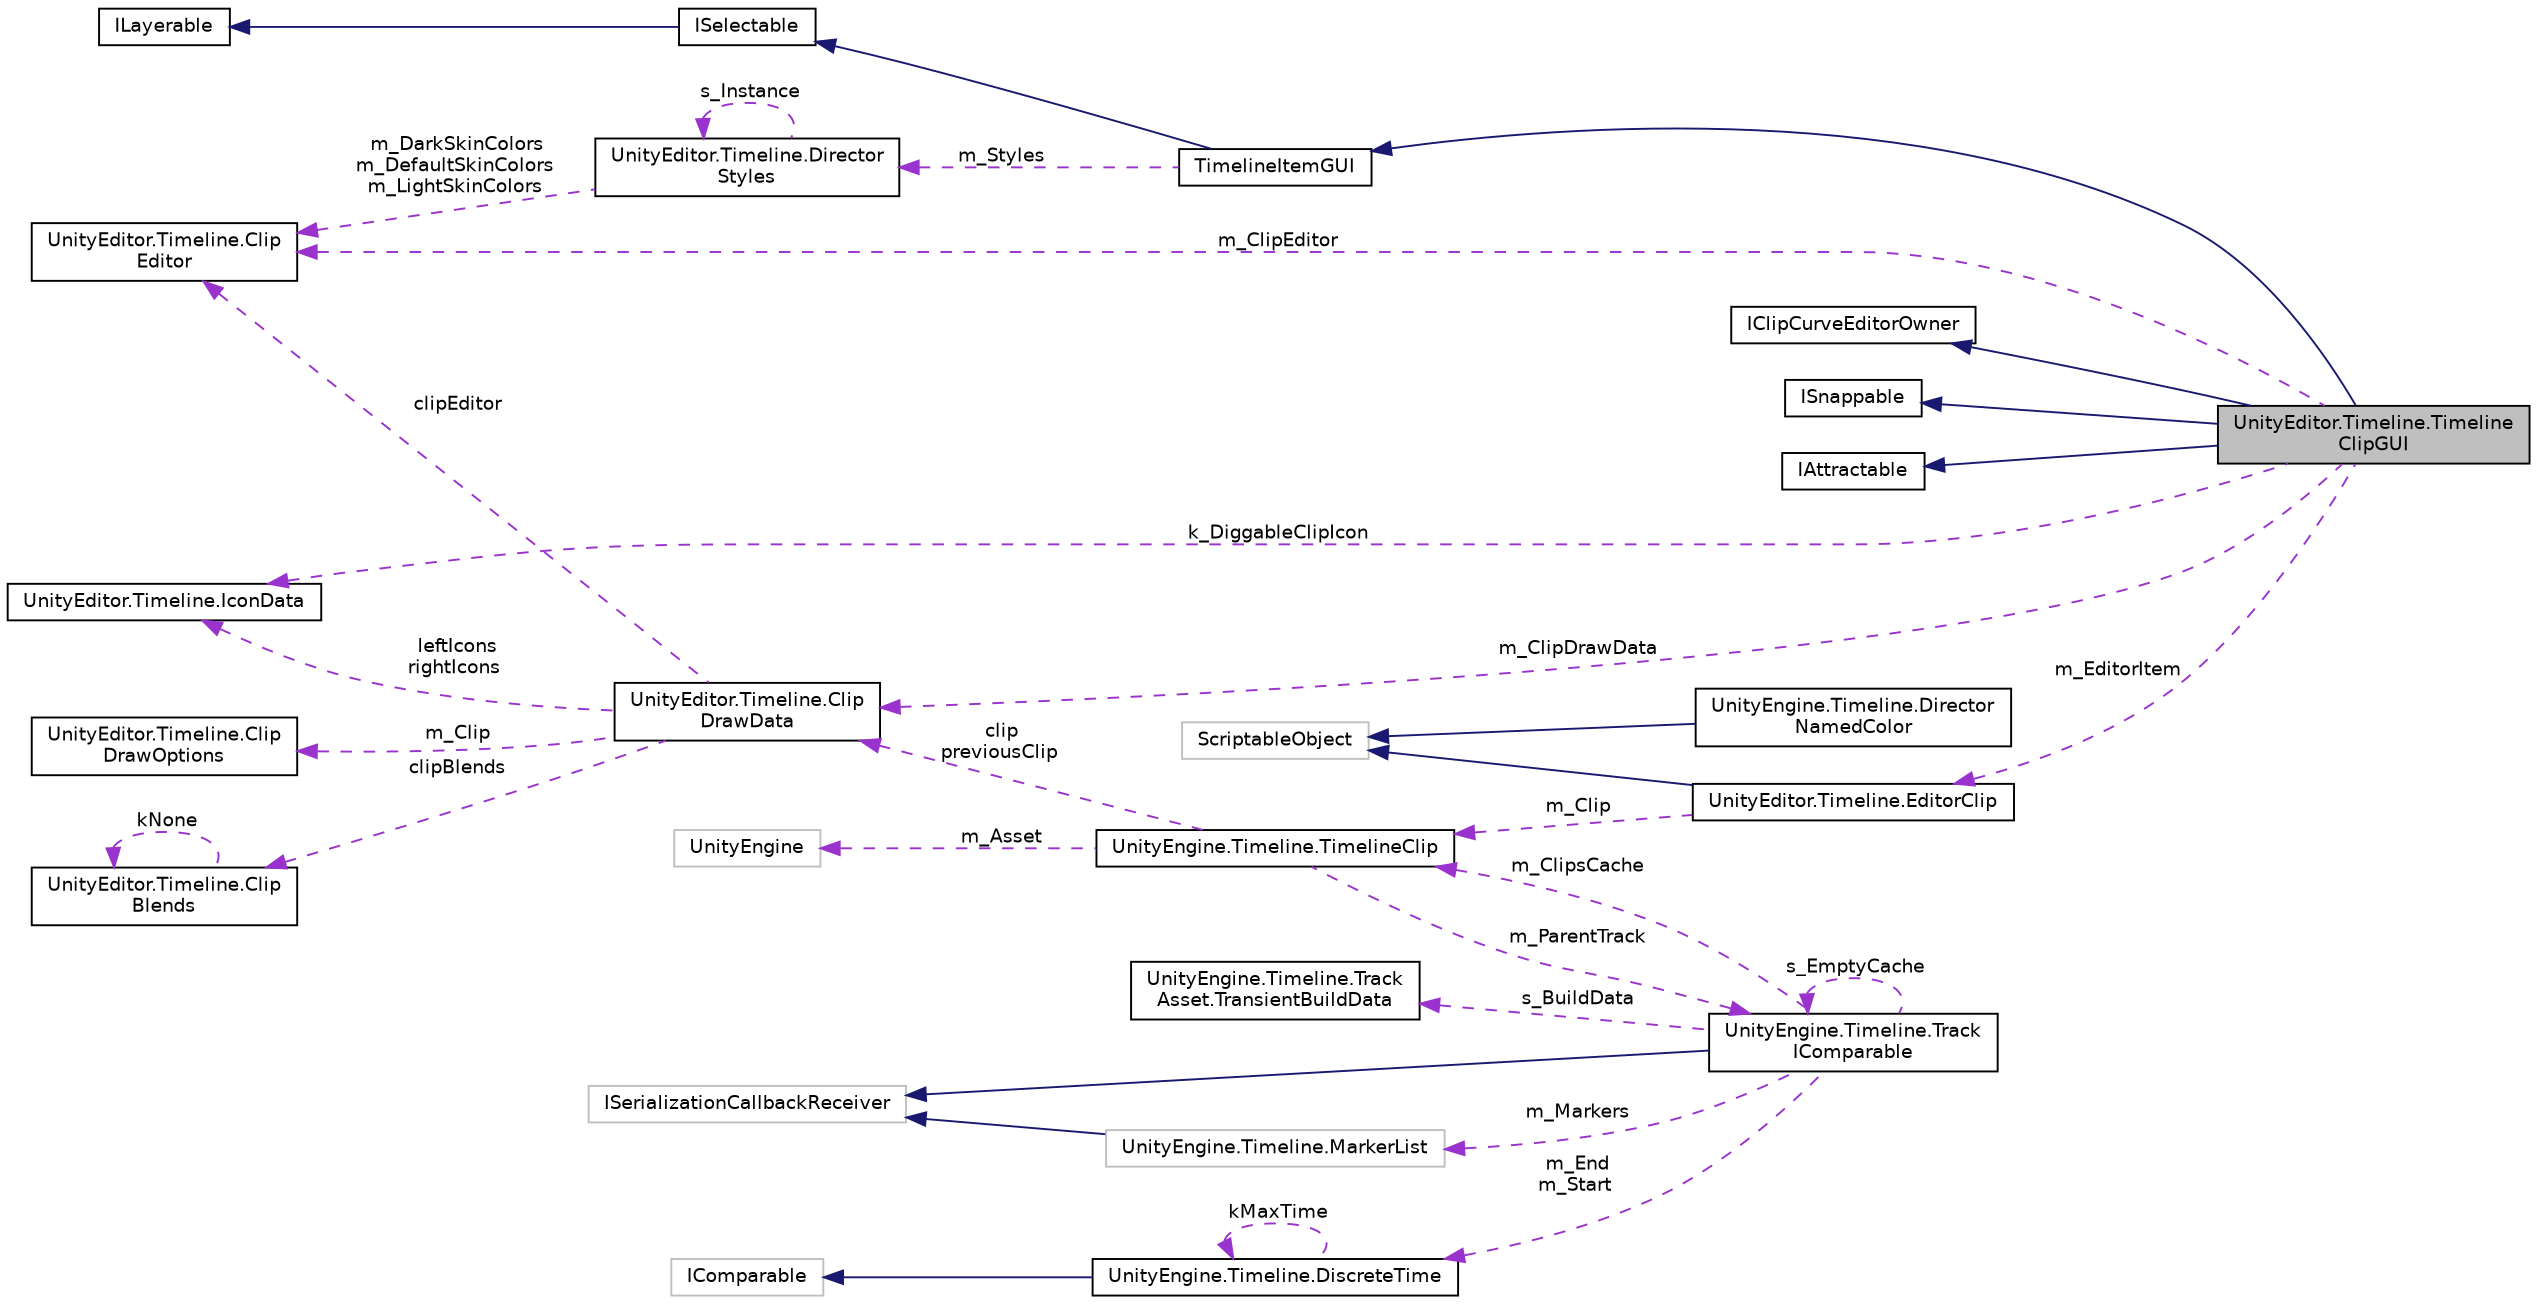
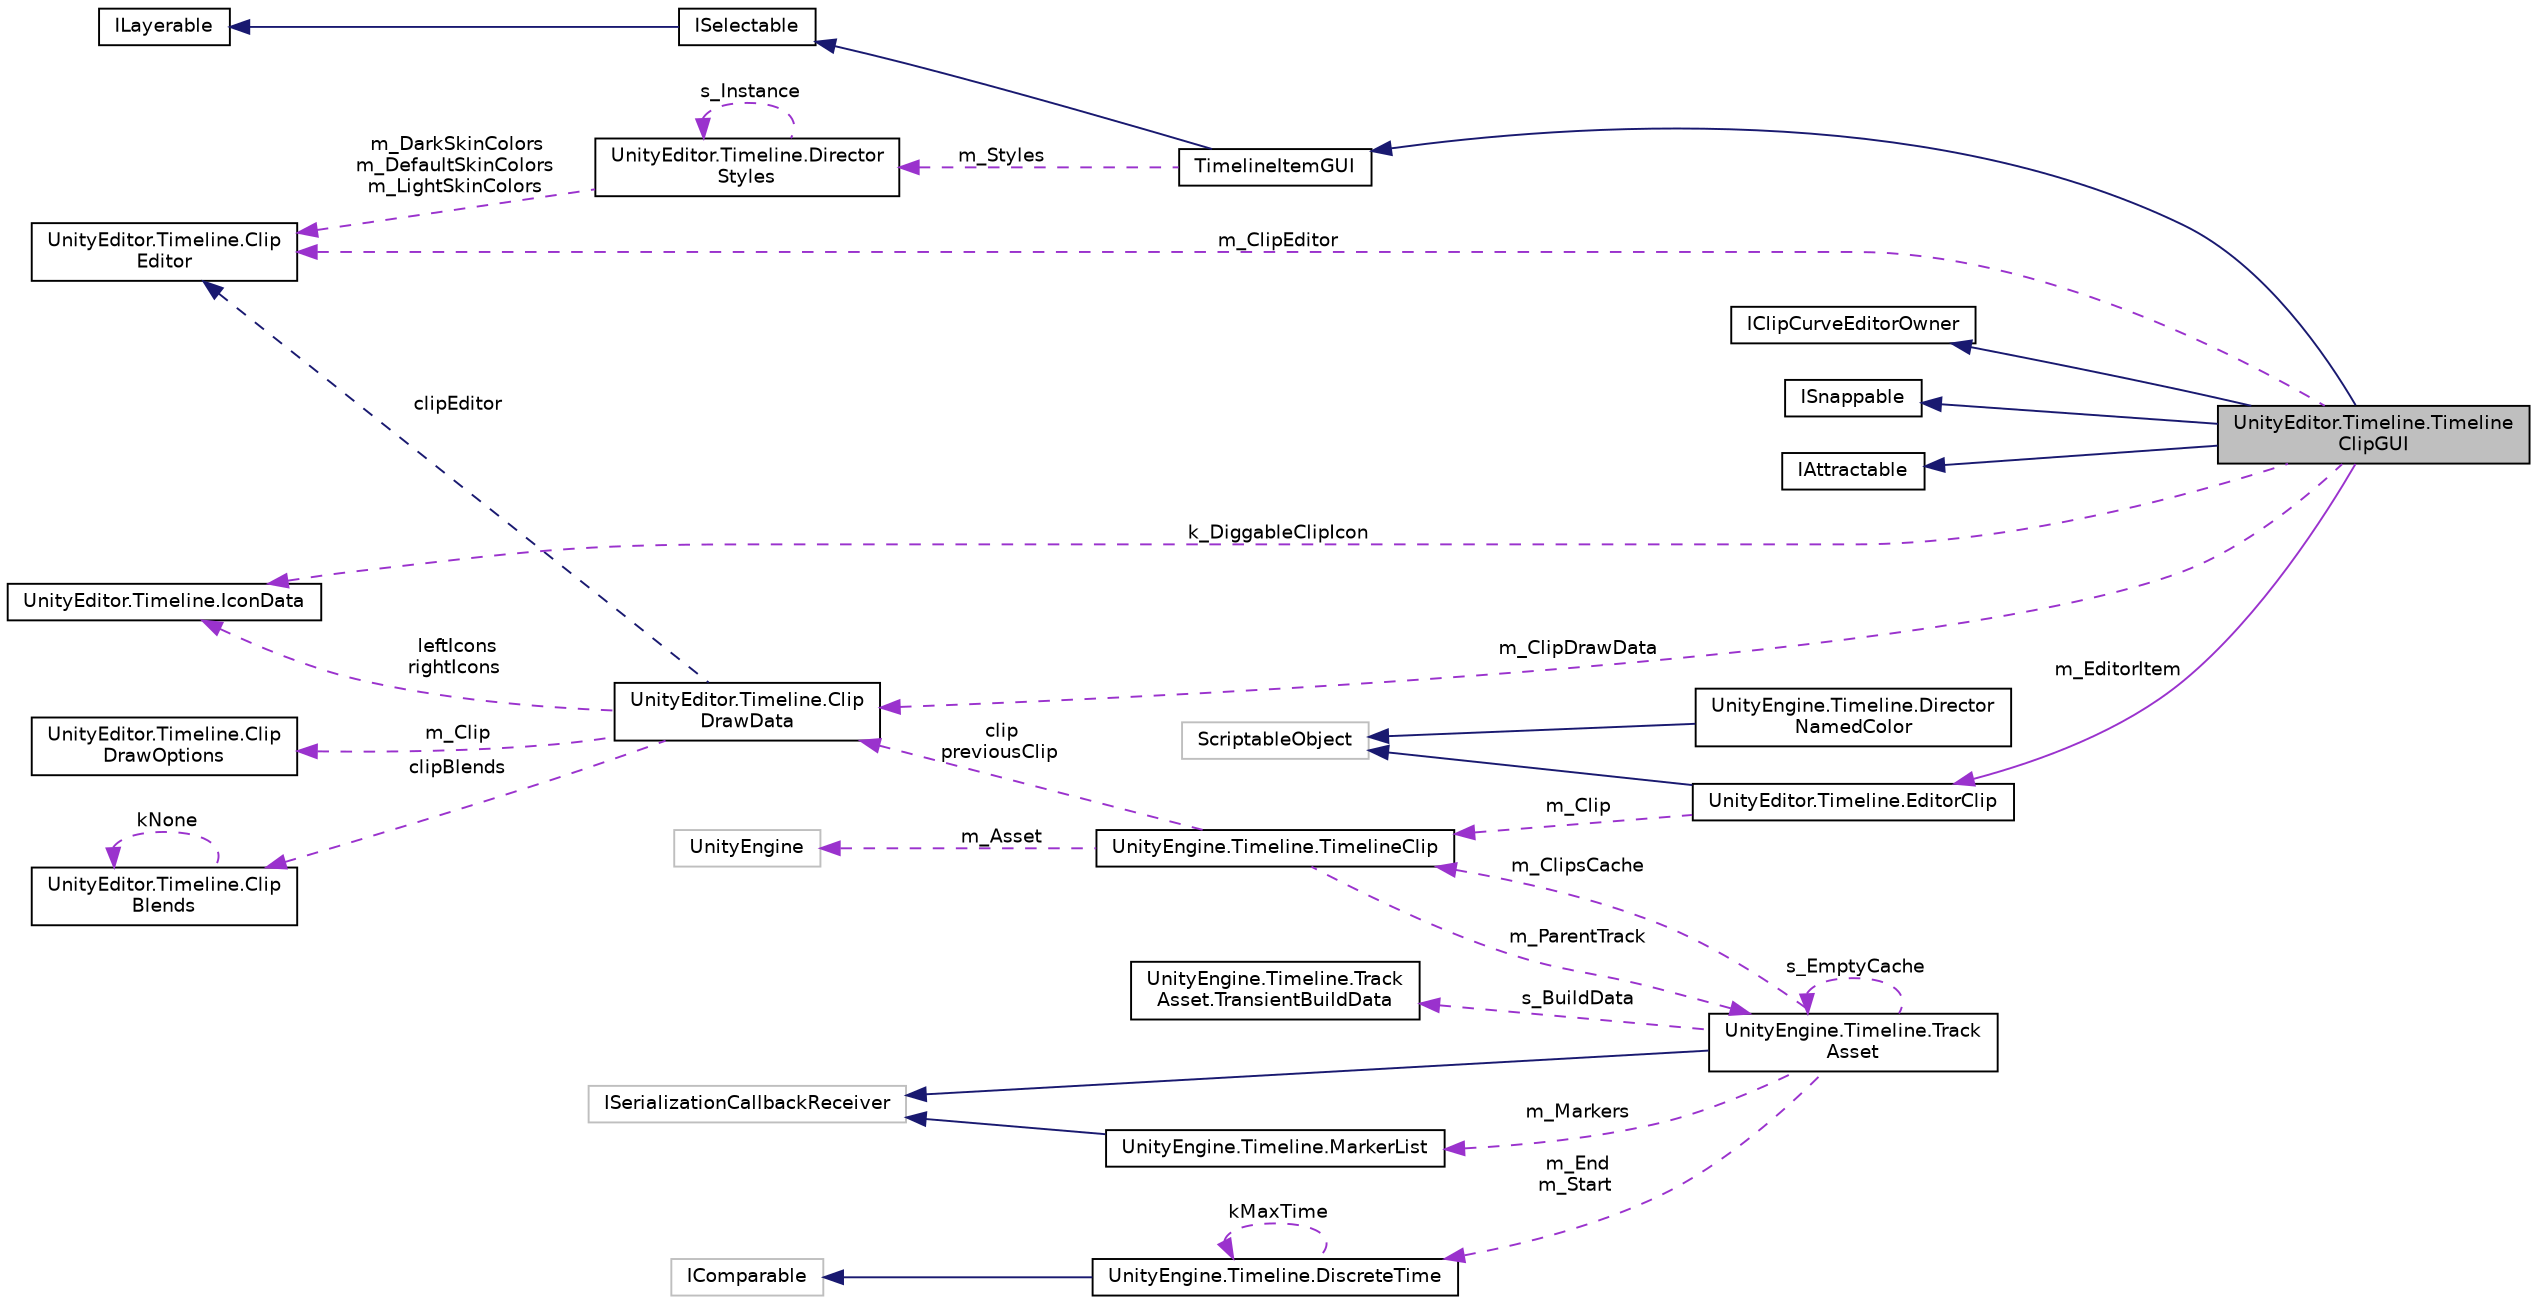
edge "UnityEditor.Timeline.Clip DrawData" -> "UnityEditor.Timeline.Clip Editor": color darkorchid3 -> midnightblue
edge "UnityEditor.Timeline.Timeline ClipGUI" -> "UnityEditor.Timeline.EditorClip": style dashed -> solid
node "UnityEngine.Timeline.Track IComparable": label "UnityEngine.Timeline.Track IComparable" -> "UnityEngine.Timeline.Track Asset"
node "UnityEngine.Timeline.MarkerList": color grey75 -> black
